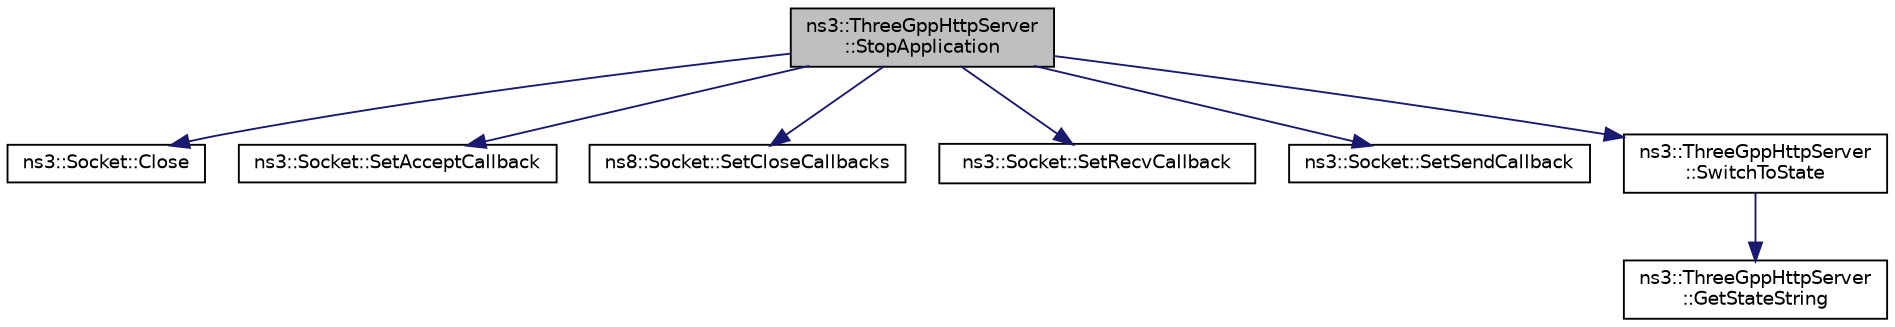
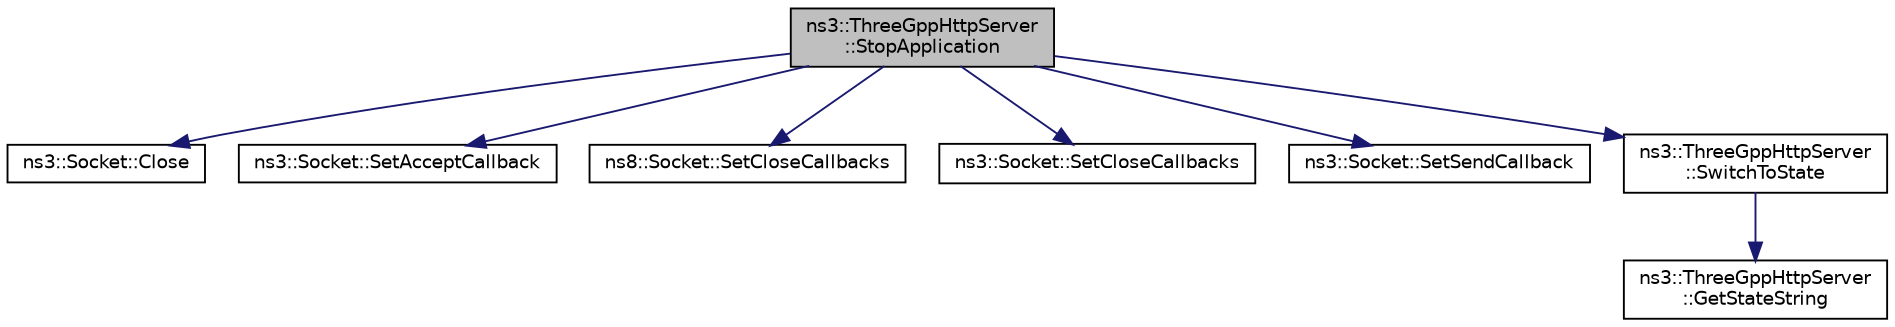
node "ns3::Socket::SetRecvCallback": label "ns3::Socket::SetRecvCallback" -> "ns3::Socket::SetCloseCallbacks"
